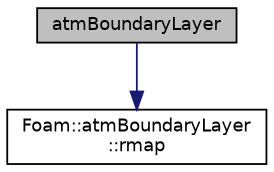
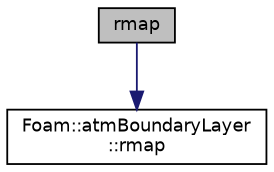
node "atmBoundaryLayer": label "atmBoundaryLayer" -> "rmap"
